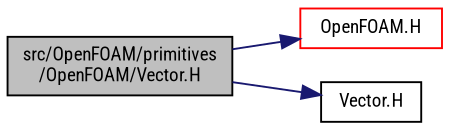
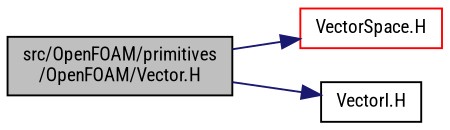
node "OpenFOAM.H": label "OpenFOAM.H" -> "VectorSpace.H"
node "Vector.H": label "Vector.H" -> "VectorI.H"
